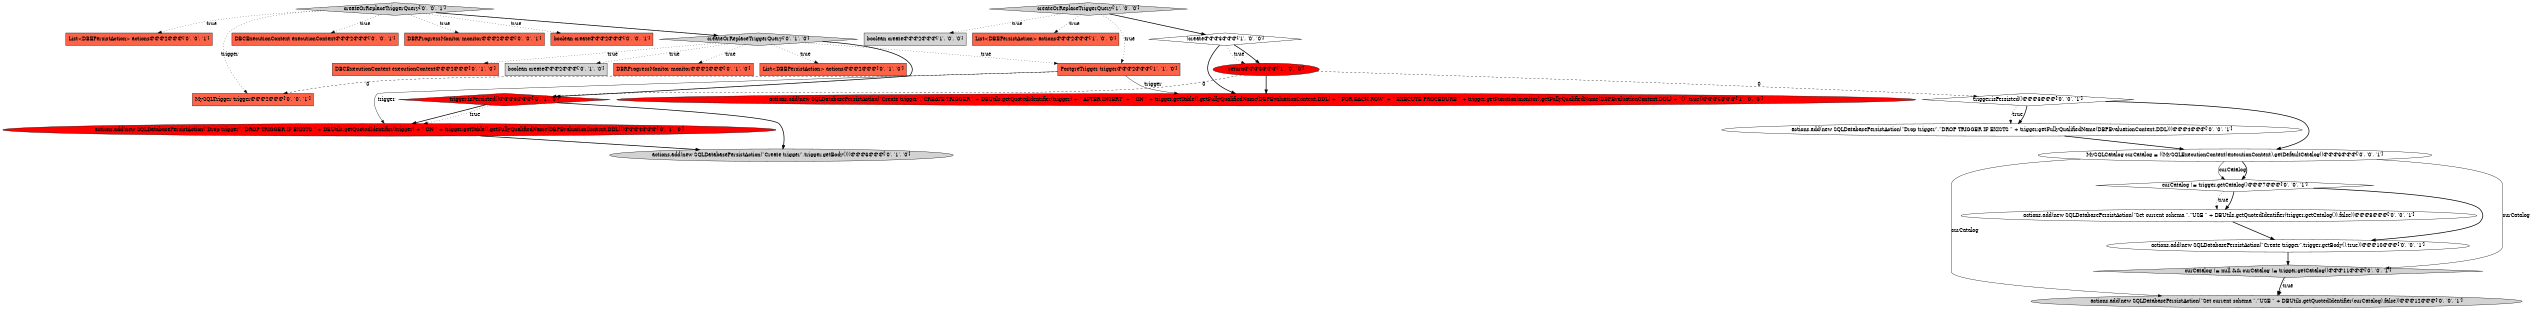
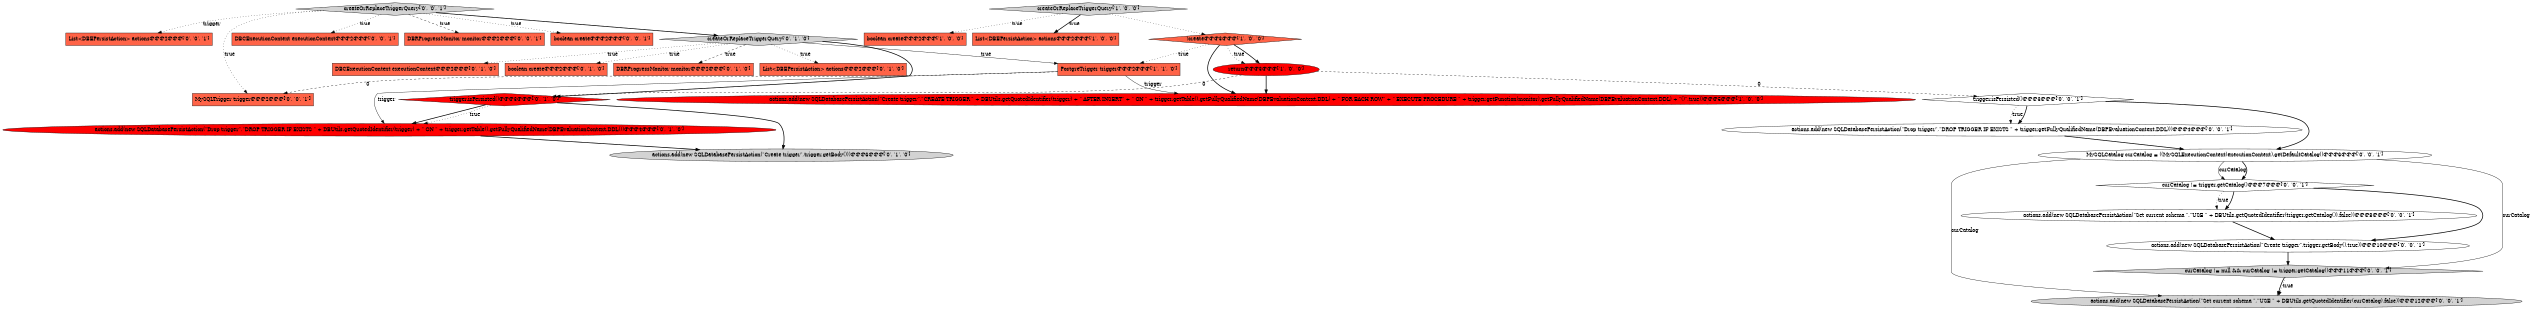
edge "createOrReplaceTriggerQuery['0', '0', '1']" -> "DBRProgressMonitor monitor@@@2@@@['0', '0', '1']": style dotted -> dashed
edge "createOrReplaceTriggerQuery['1', '0', '0']" -> "List<DBEPersistAction> actions@@@2@@@['1', '0', '0']": style dotted -> bold
edge "createOrReplaceTriggerQuery['0', '0', '1']" -> "List<DBEPersistAction> actions@@@2@@@['0', '0', '1']": label "true" -> "trigger"
edge "createOrReplaceTriggerQuery['1', '0', '0']" -> "!create@@@3@@@['1', '0', '0']": style bold -> dotted
edge "createOrReplaceTriggerQuery['1', '0', '0']" -> "PostgreTrigger trigger@@@2@@@['1', '1', '0']": now "!create@@@3@@@['1', '0', '0']" -> "PostgreTrigger trigger@@@2@@@['1', '1', '0']"
node "boolean create@@@2@@@['1', '0', '0']": fillcolor lightgray -> tomato
node "!create@@@3@@@['1', '0', '0']": fillcolor white -> tomato
edge "createOrReplaceTriggerQuery['0', '1', '0']" -> "PostgreTrigger trigger@@@2@@@['1', '1', '0']": style dotted -> solid
edge "createOrReplaceTriggerQuery['0', '1', '0']" -> "DBRProgressMonitor monitor@@@2@@@['0', '1', '0']": style dotted -> dashed
edge "createOrReplaceTriggerQuery['0', '0', '1']" -> "MySQLTrigger trigger@@@2@@@['0', '0', '1']": label "trigger" -> "true"
node "boolean create@@@2@@@['0', '1', '0']": fillcolor lightgray -> tomato
